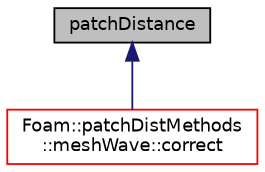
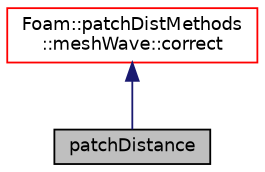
edge "Foam::patchDistMethods ::meshWave::correct" -> "patchDistance": reversed
